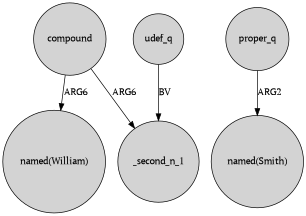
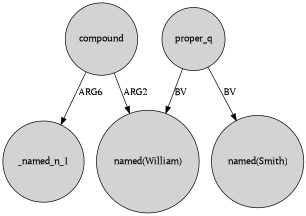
node "udef_q": removed
edge "proper_q" -> "named(William)": added, label "BV"
edge "compound" -> "named(William)": label "ARG6" -> "ARG2"
edge "proper_q" -> "named(Smith)": label "ARG2" -> "BV"
node "_second_n_1": label "_second_n_1" -> "_named_n_1"
